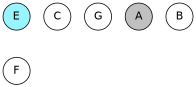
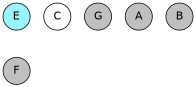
node "G": fillcolor white -> gray
node "B": fillcolor white -> gray
node "F": fillcolor white -> gray
